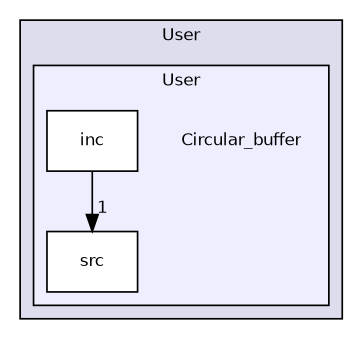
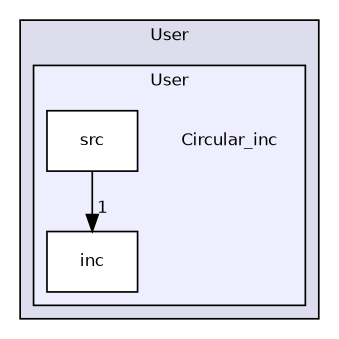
node "Circular_buffer": label "Circular_buffer" -> "Circular_inc"
edge "inc" -> "src": reversed
